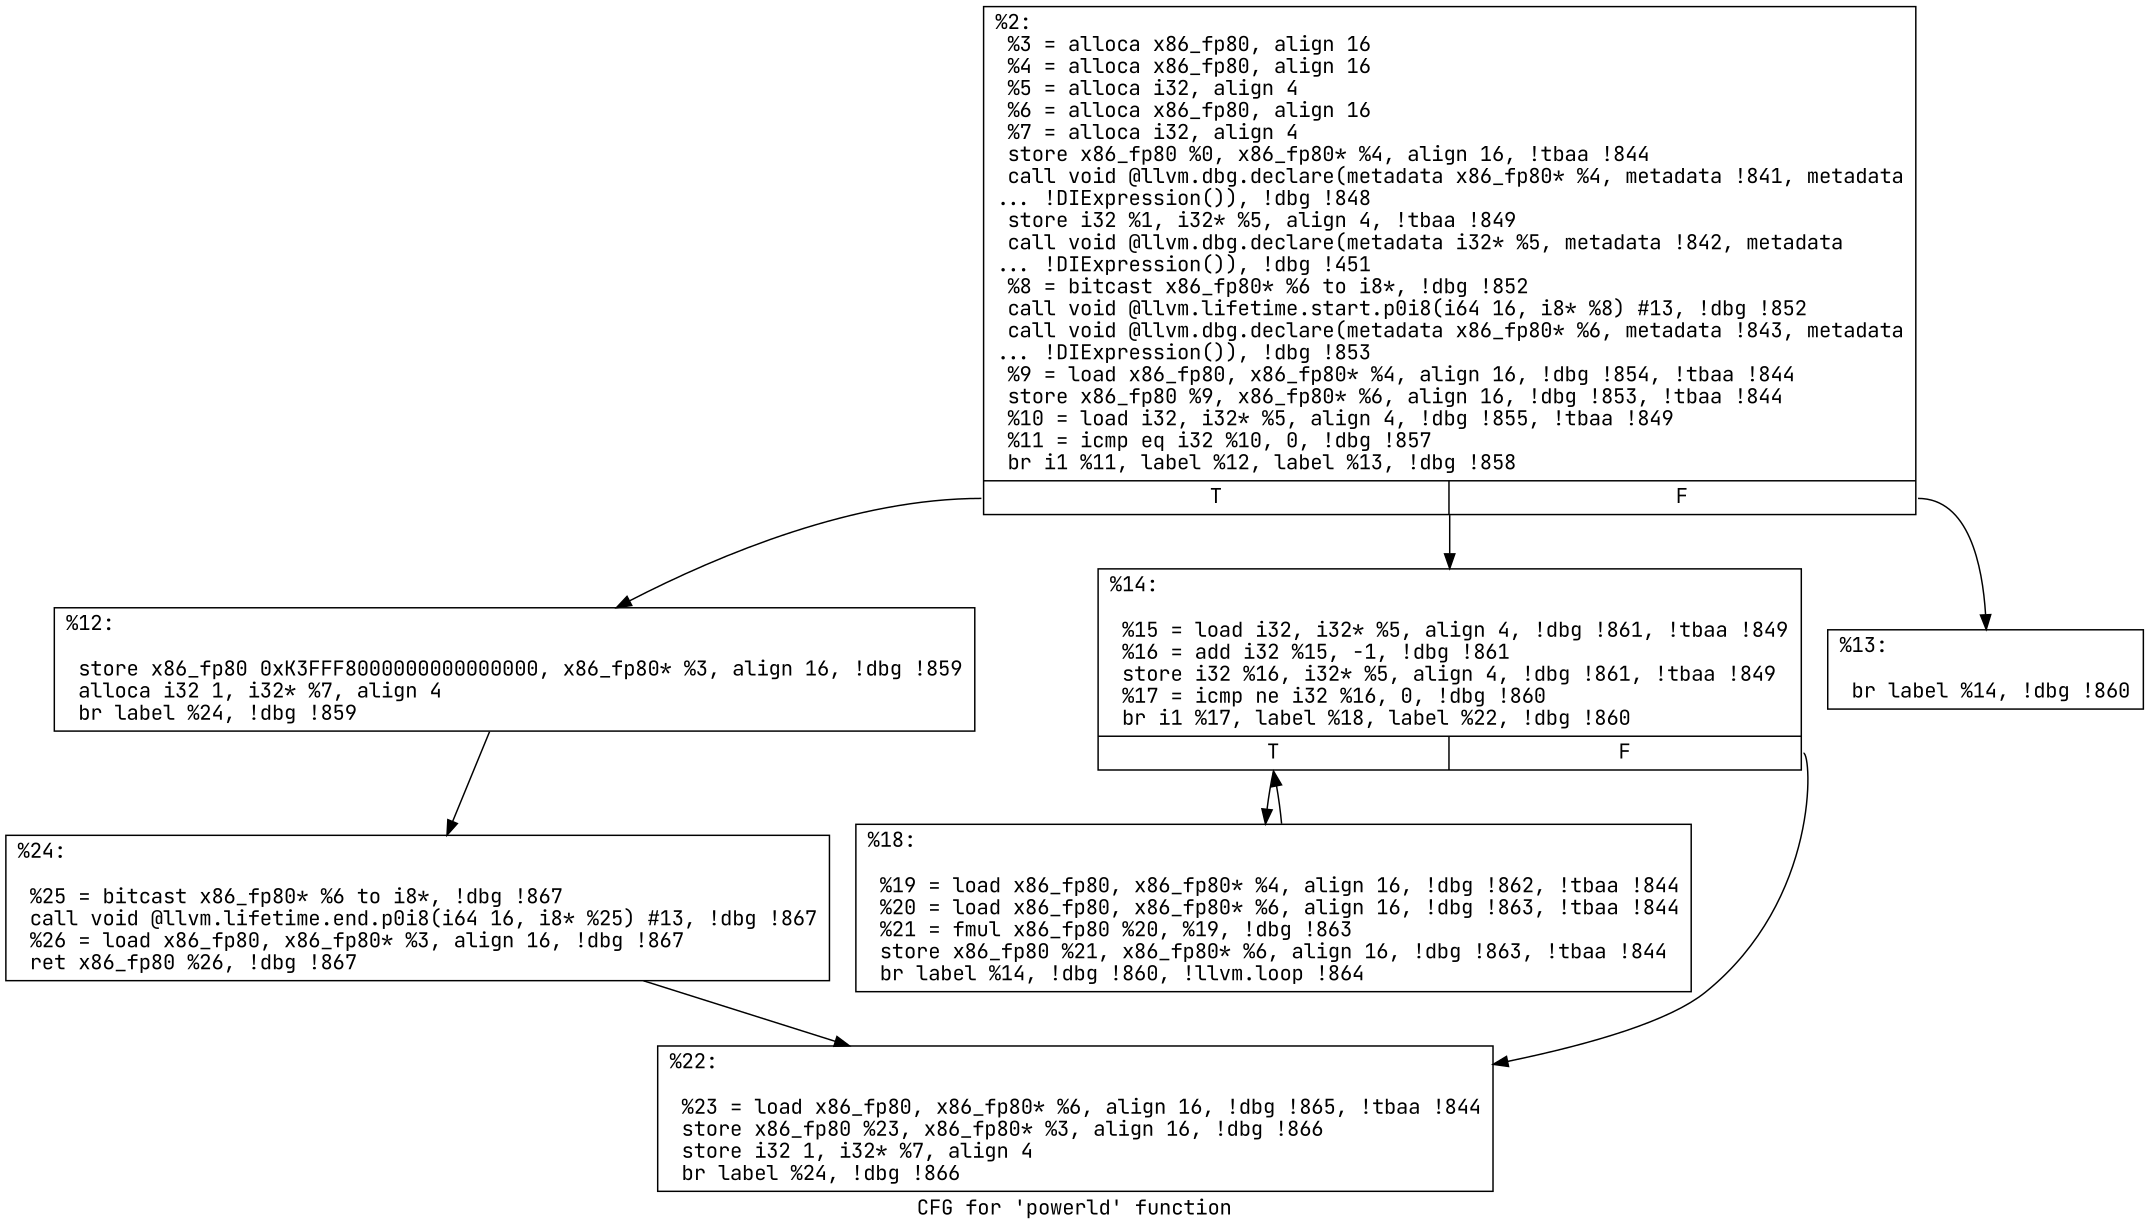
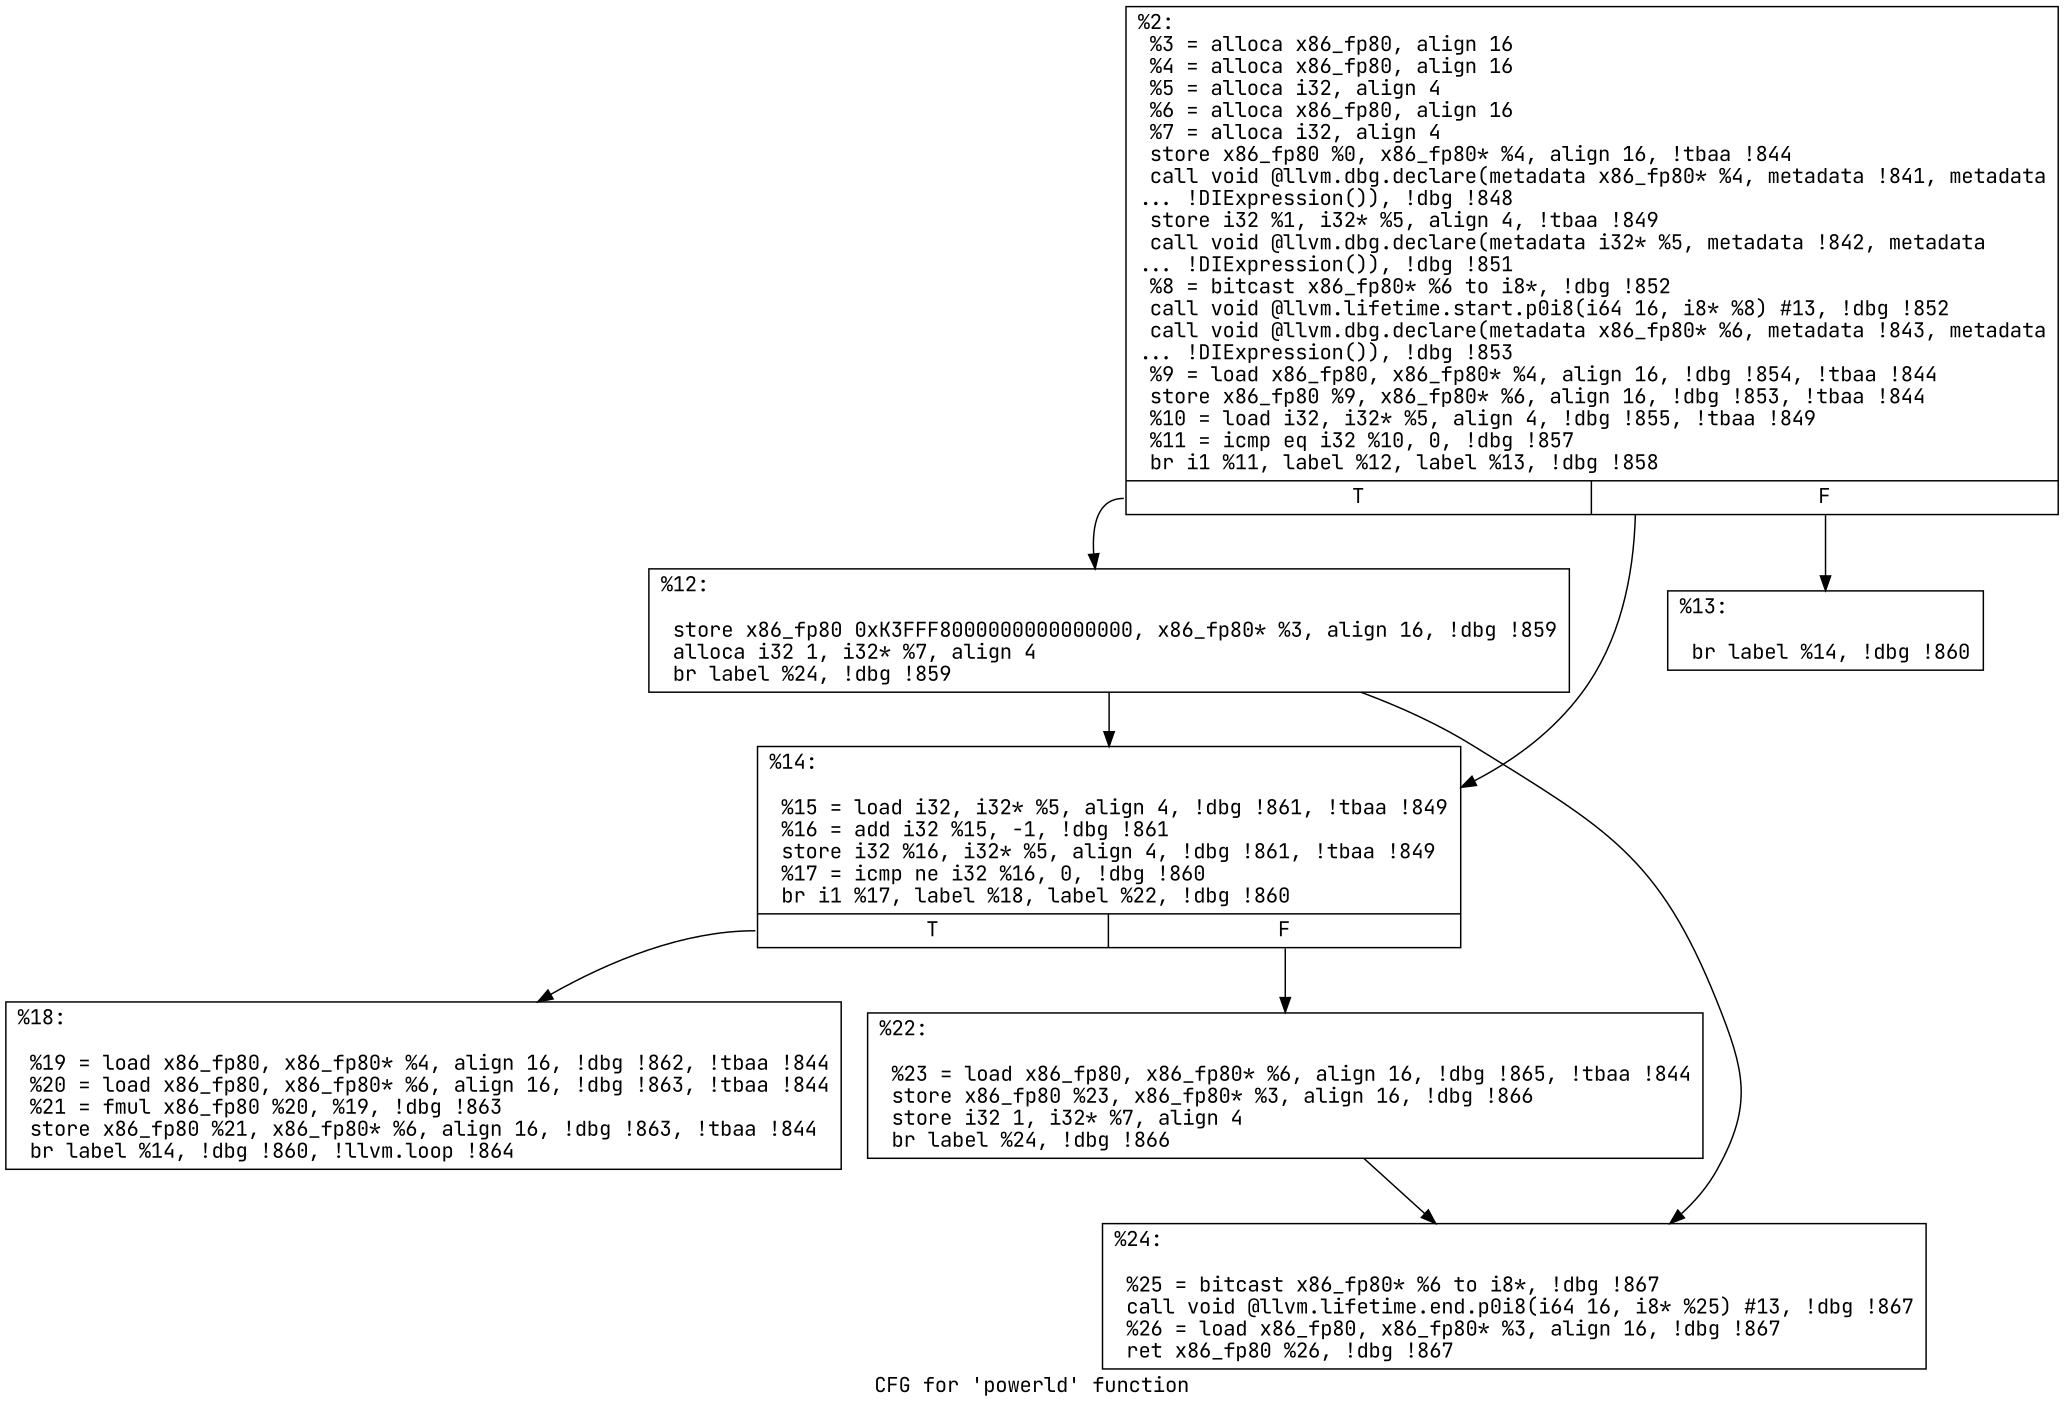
node "%2:": text "... !DIExpression()), !dbg !451" -> "... !DIExpression()), !dbg !851"
edge "%18:" -> "%14:": now "%12:" -> "%14:"
edge "%24:" -> "%22:": reversed
